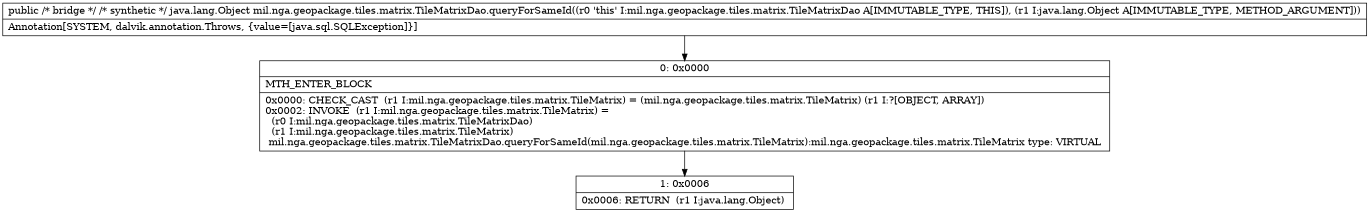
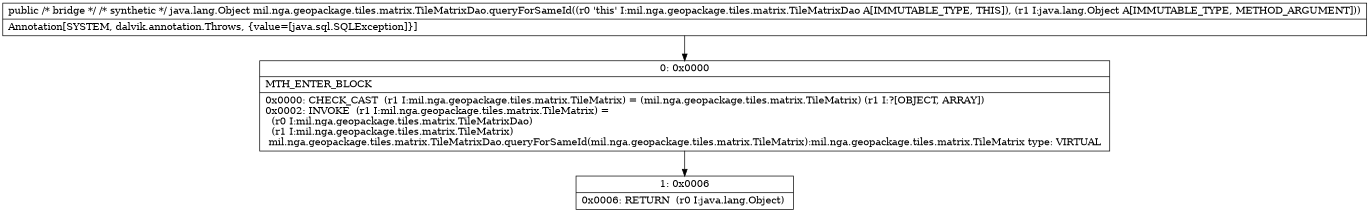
node "1: 0x0006": text "0x0006: RETURN  (r1 I:java.lang.Object)" -> "0x0006: RETURN  (r0 I:java.lang.Object)"
